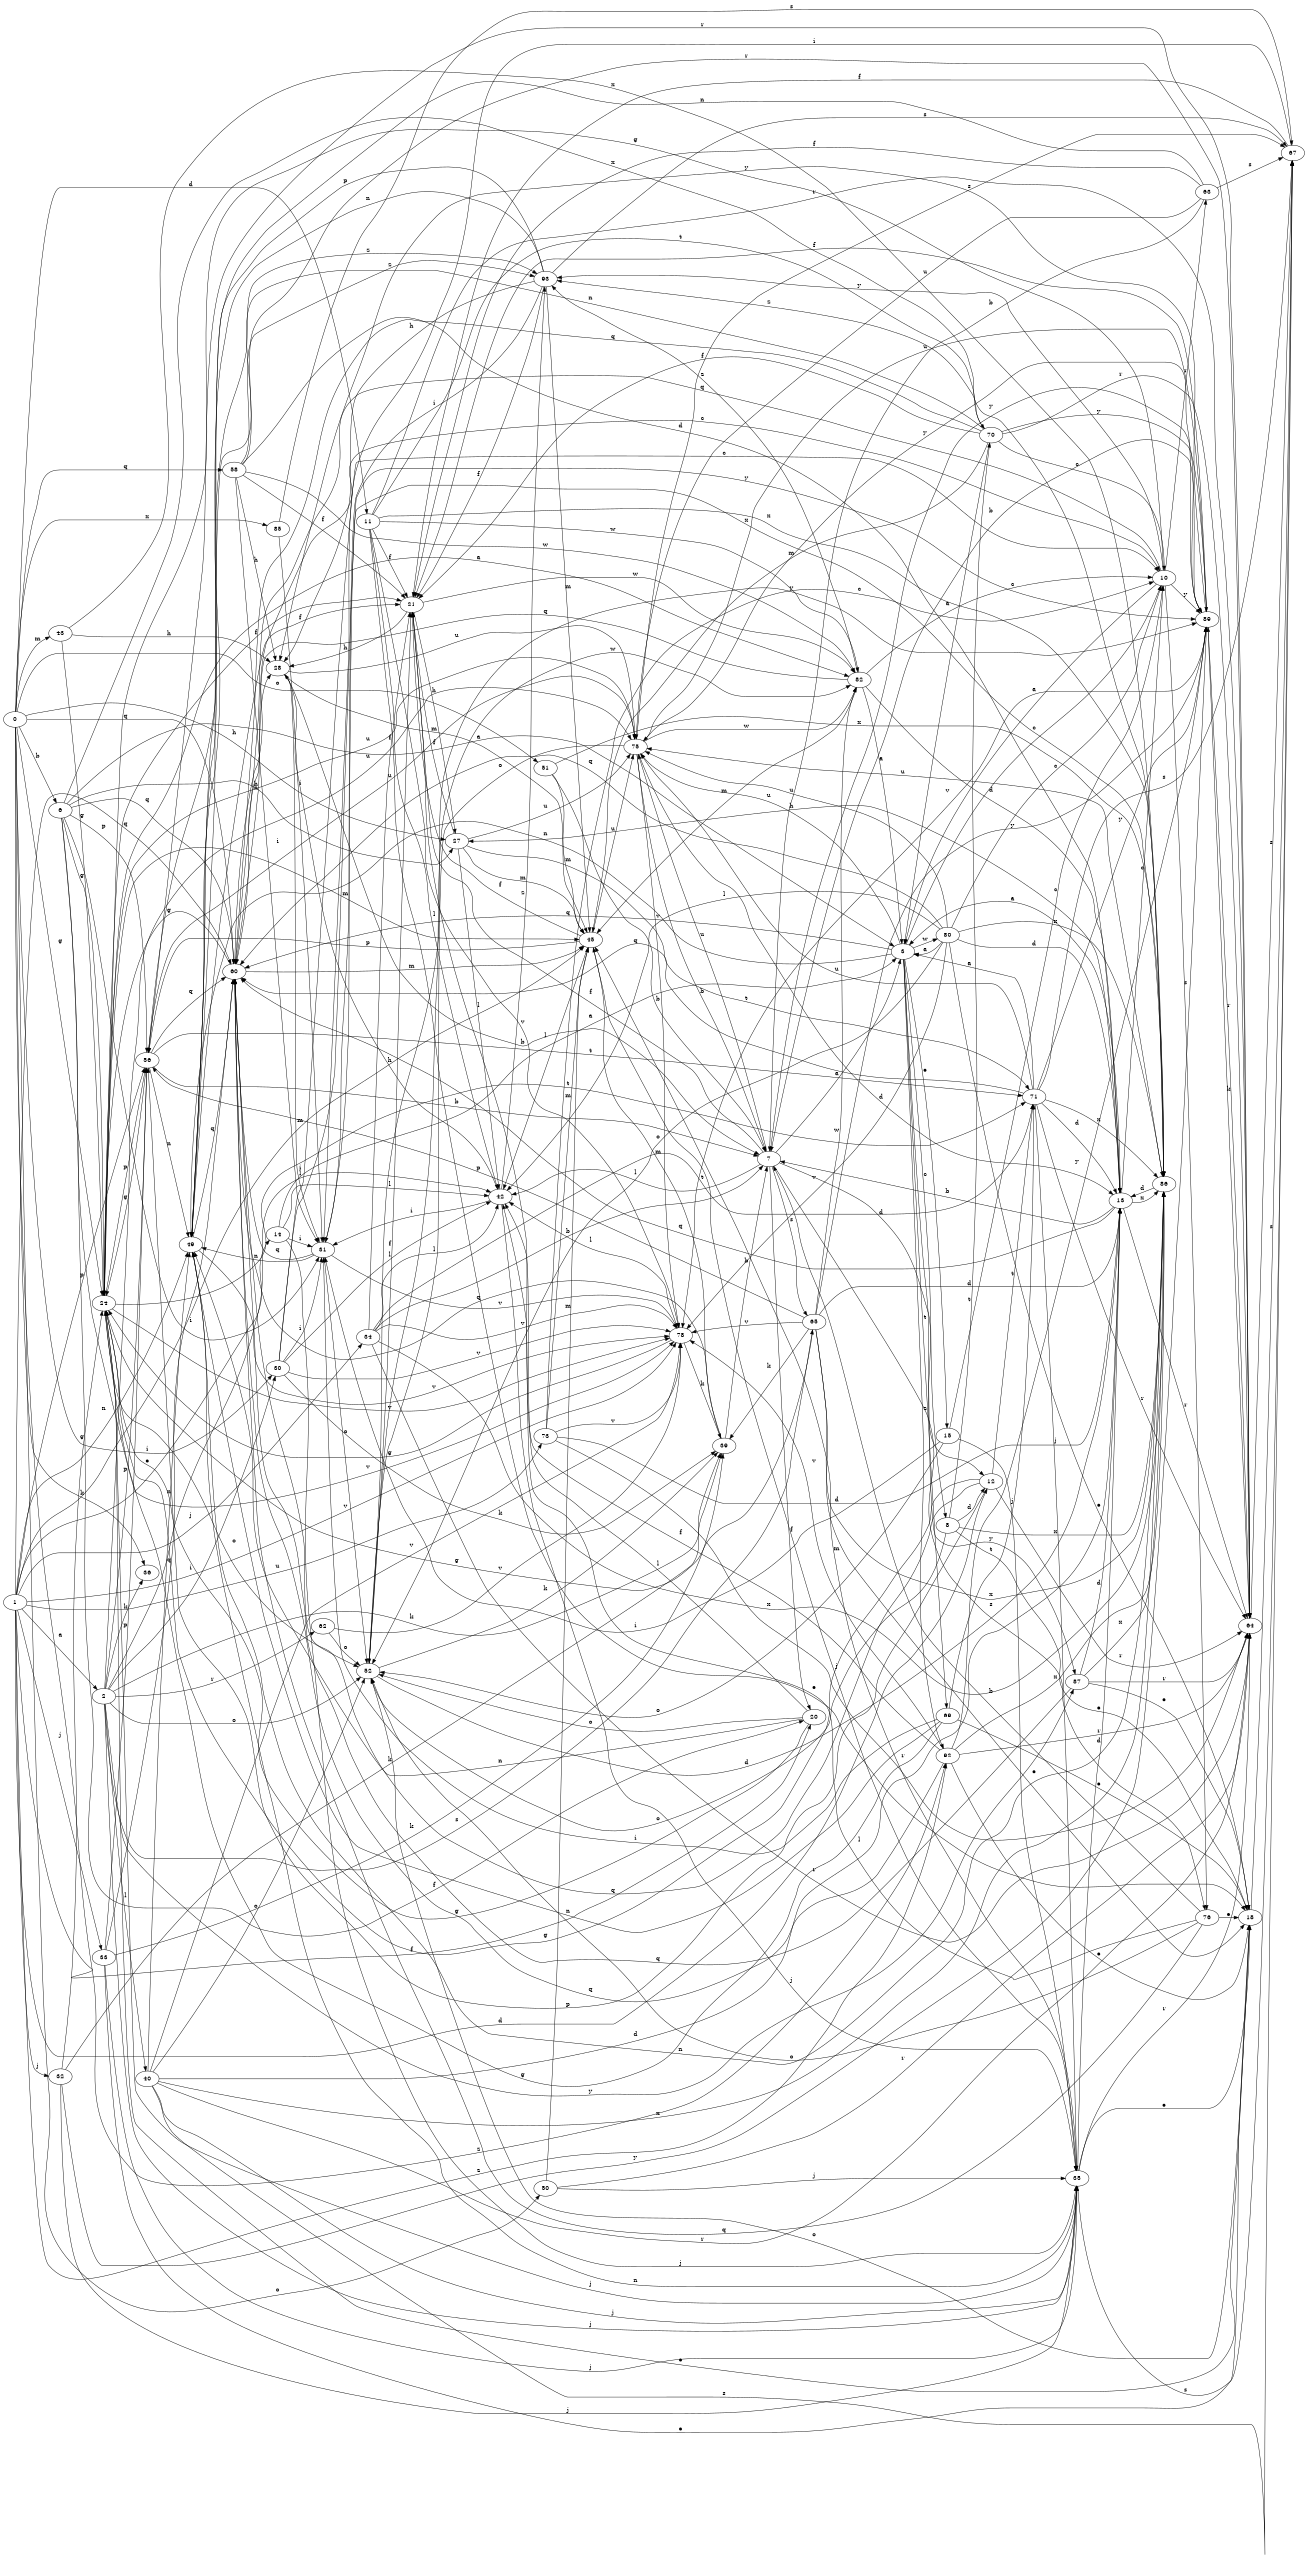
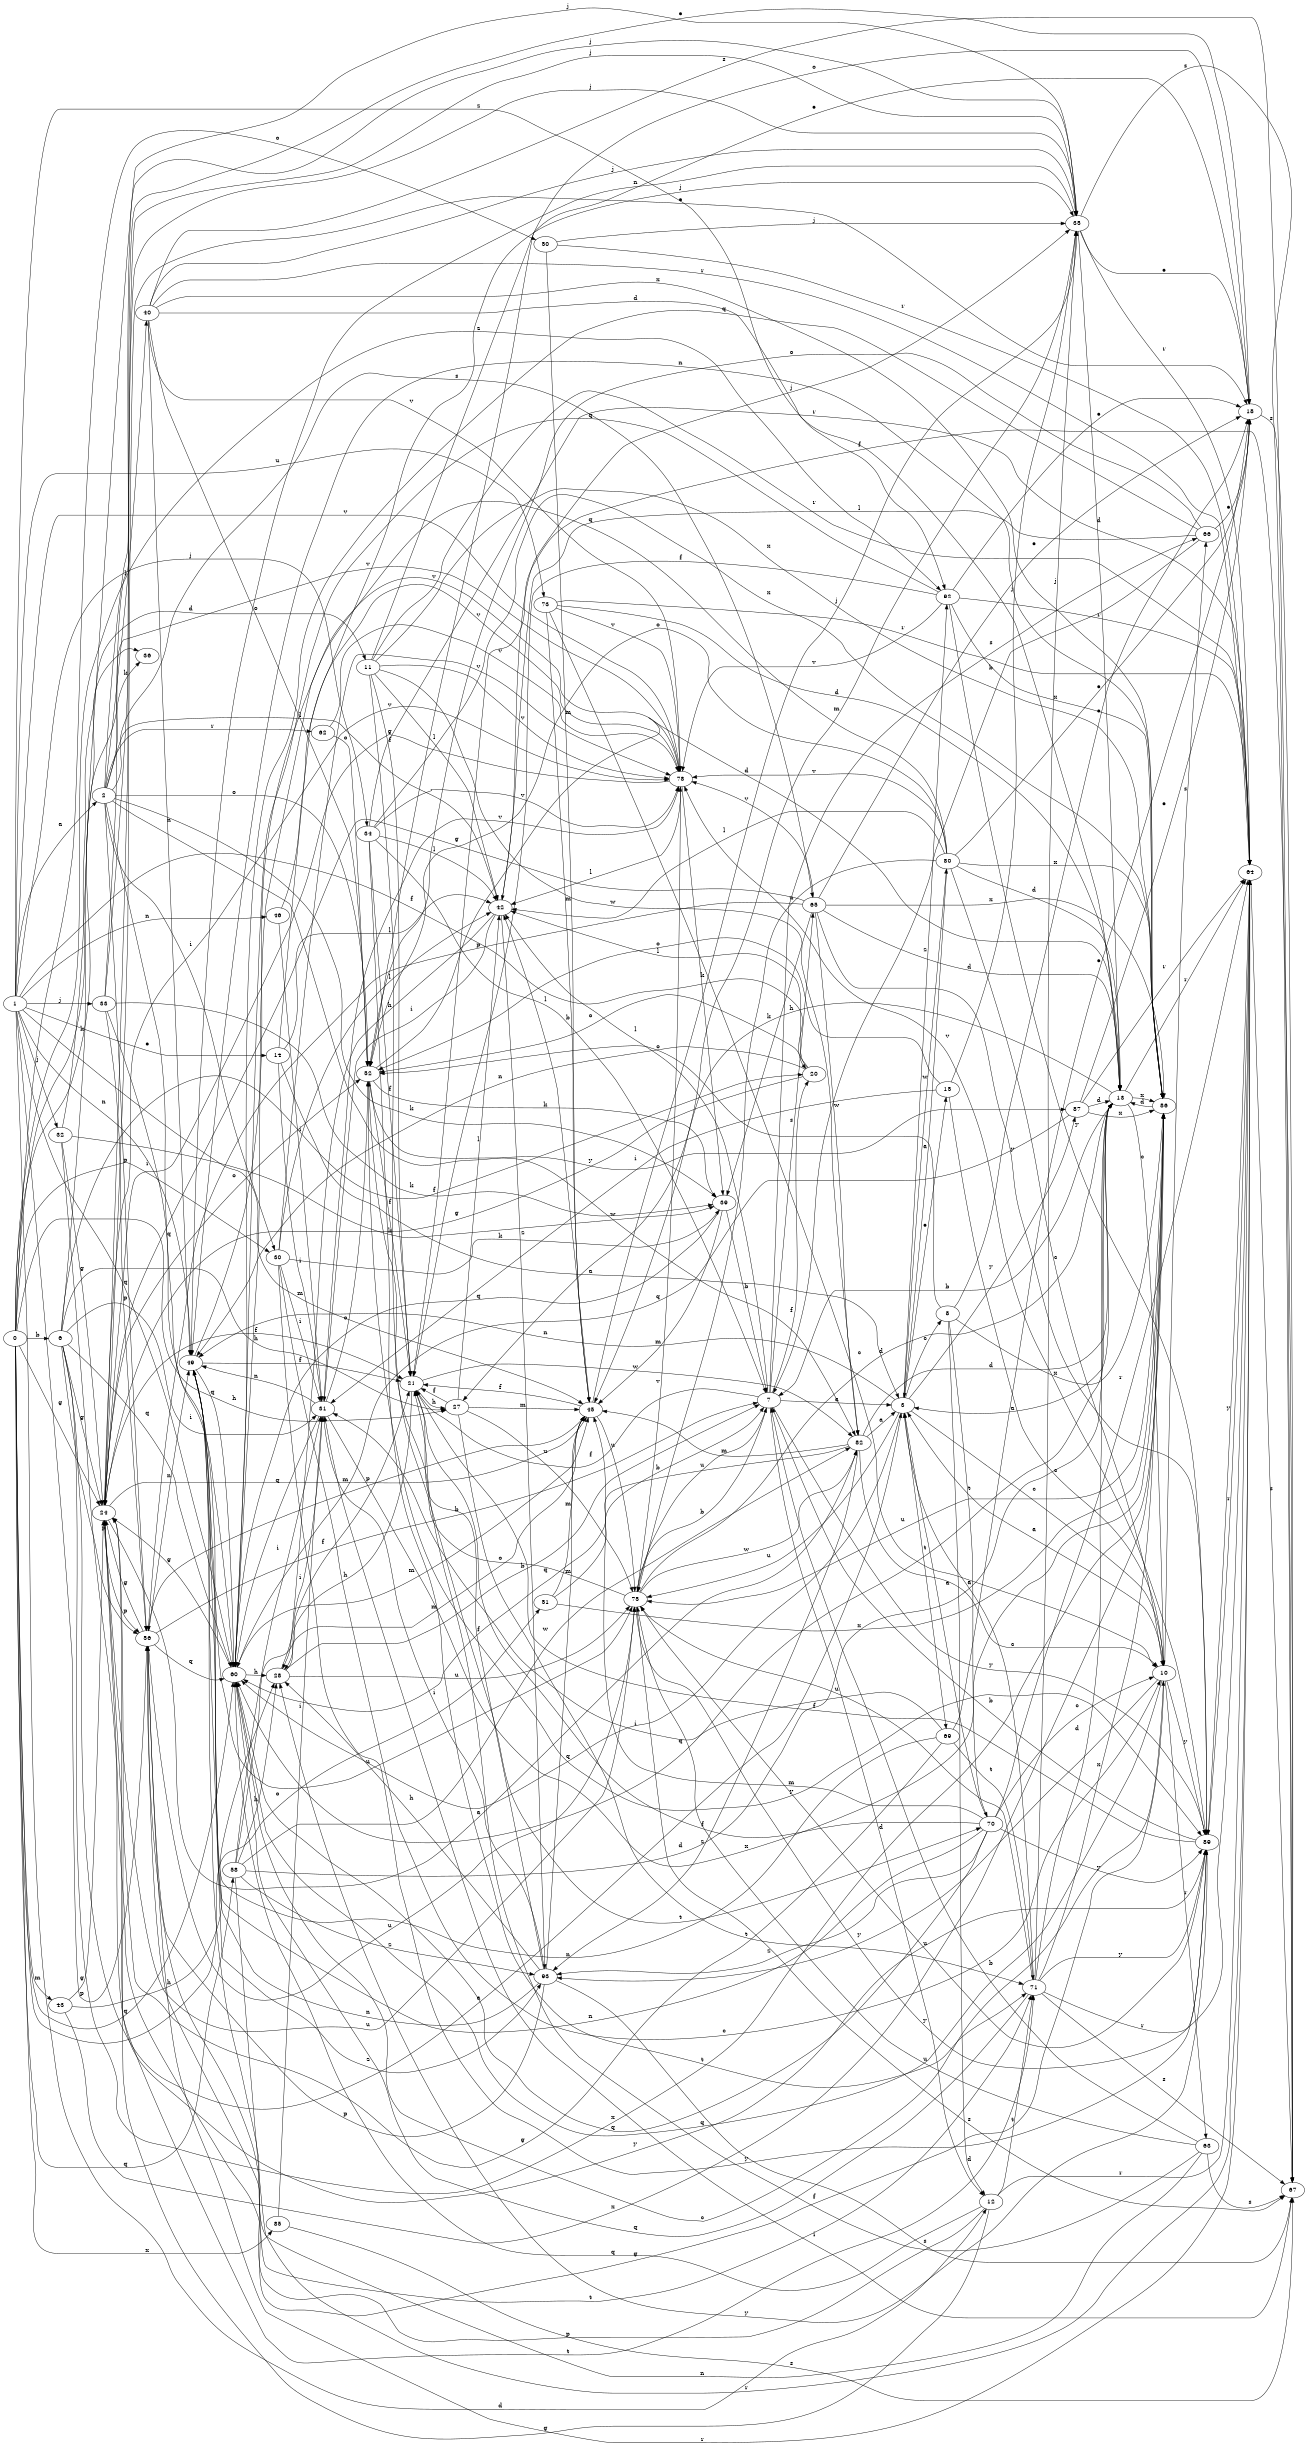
node "46": added
edge "64" -> "89": label "k" -> "y"
node "76": label "76" -> "66"
